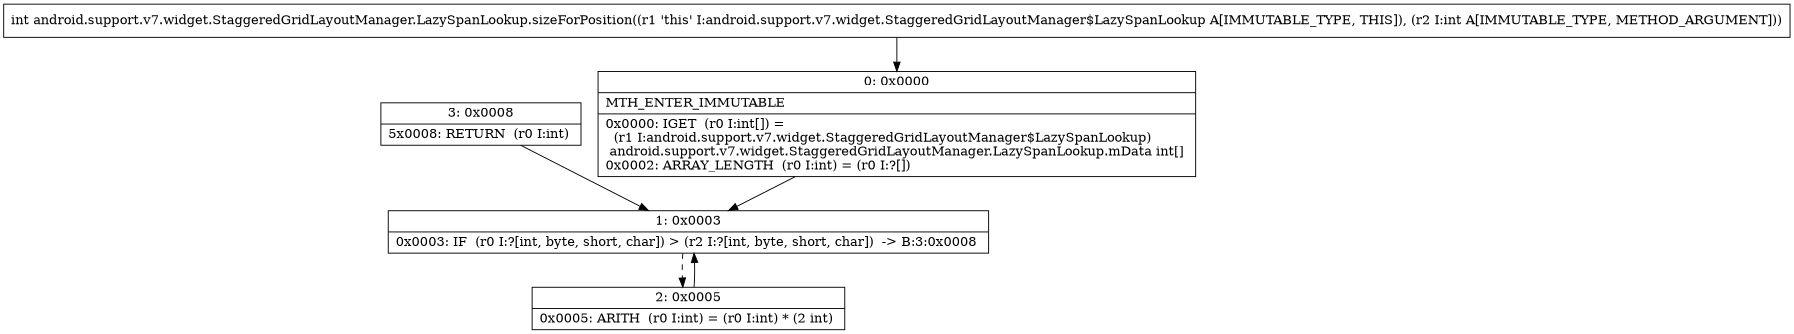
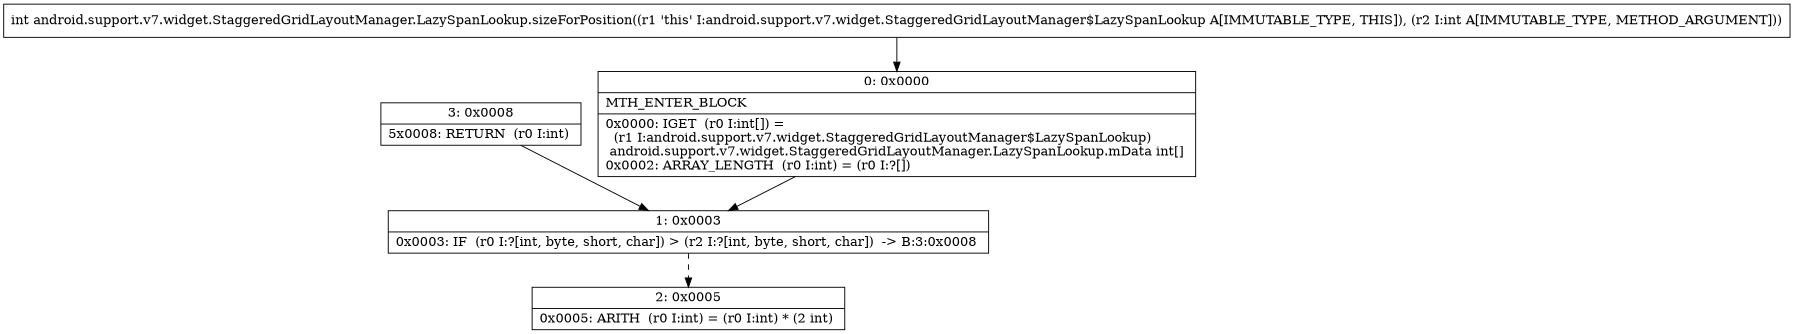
node "0: 0x0000": text "MTH_ENTER_IMMUTABLE" -> "MTH_ENTER_BLOCK"
edge "2: 0x0005" -> "1: 0x0003": removed
